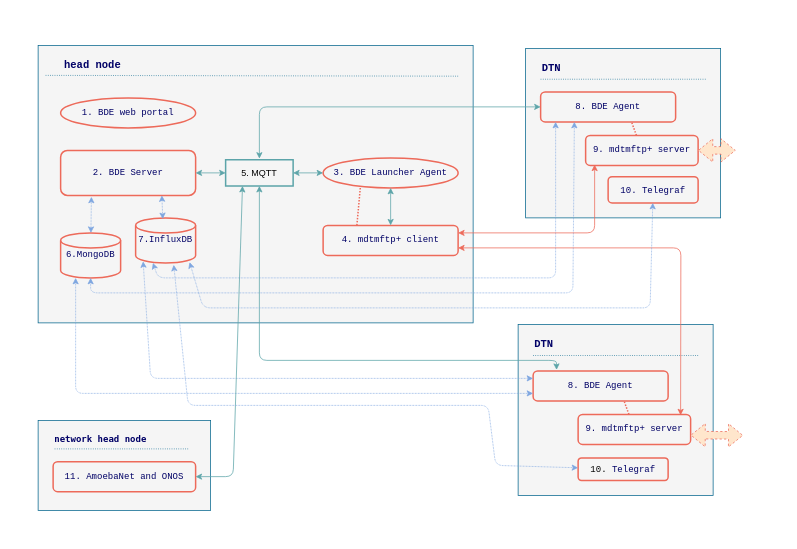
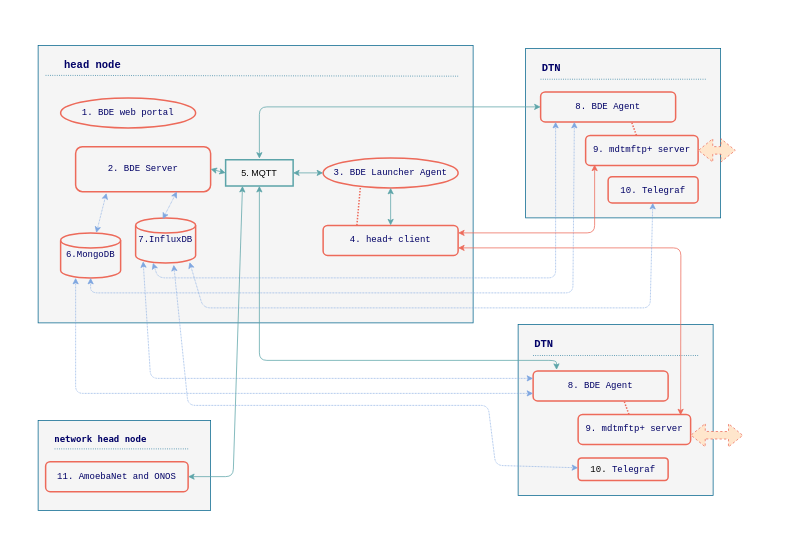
node "2. BDE Server": moved (128, 173) -> (143, 169)
node "4. mdtmftp+ client": label "4. mdtmftp+ client" -> "4. head+ client"
node "11. AmoebaNet and ONOS": moved (124, 477) -> (117, 477)
